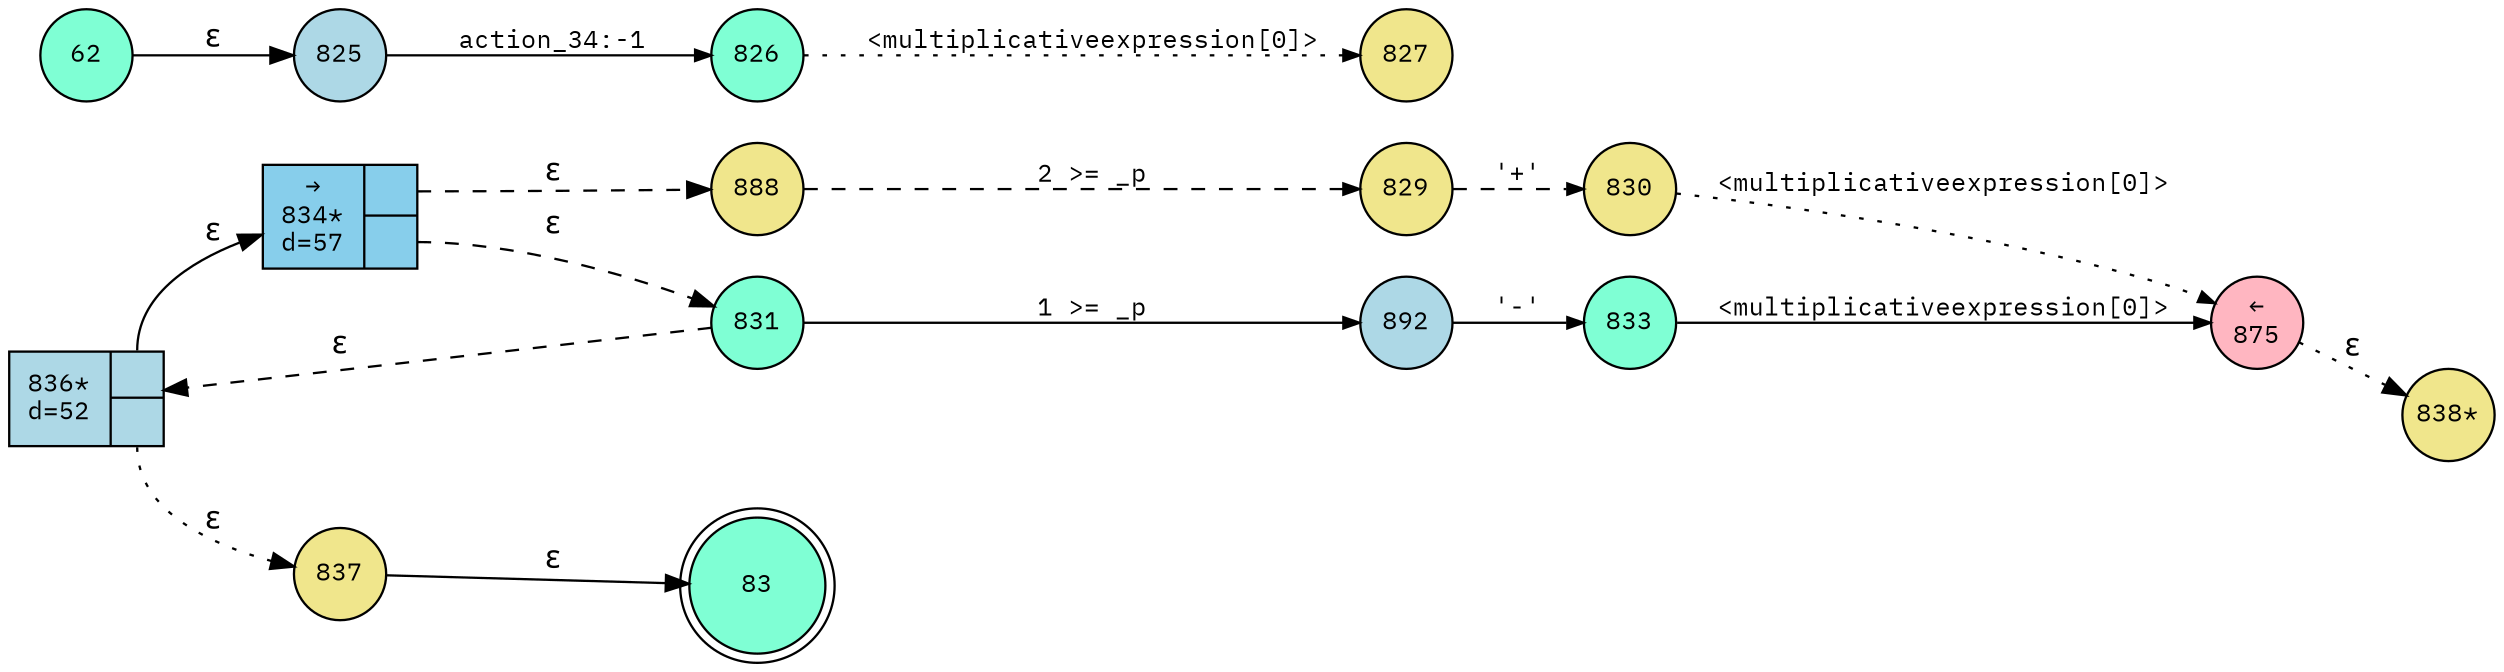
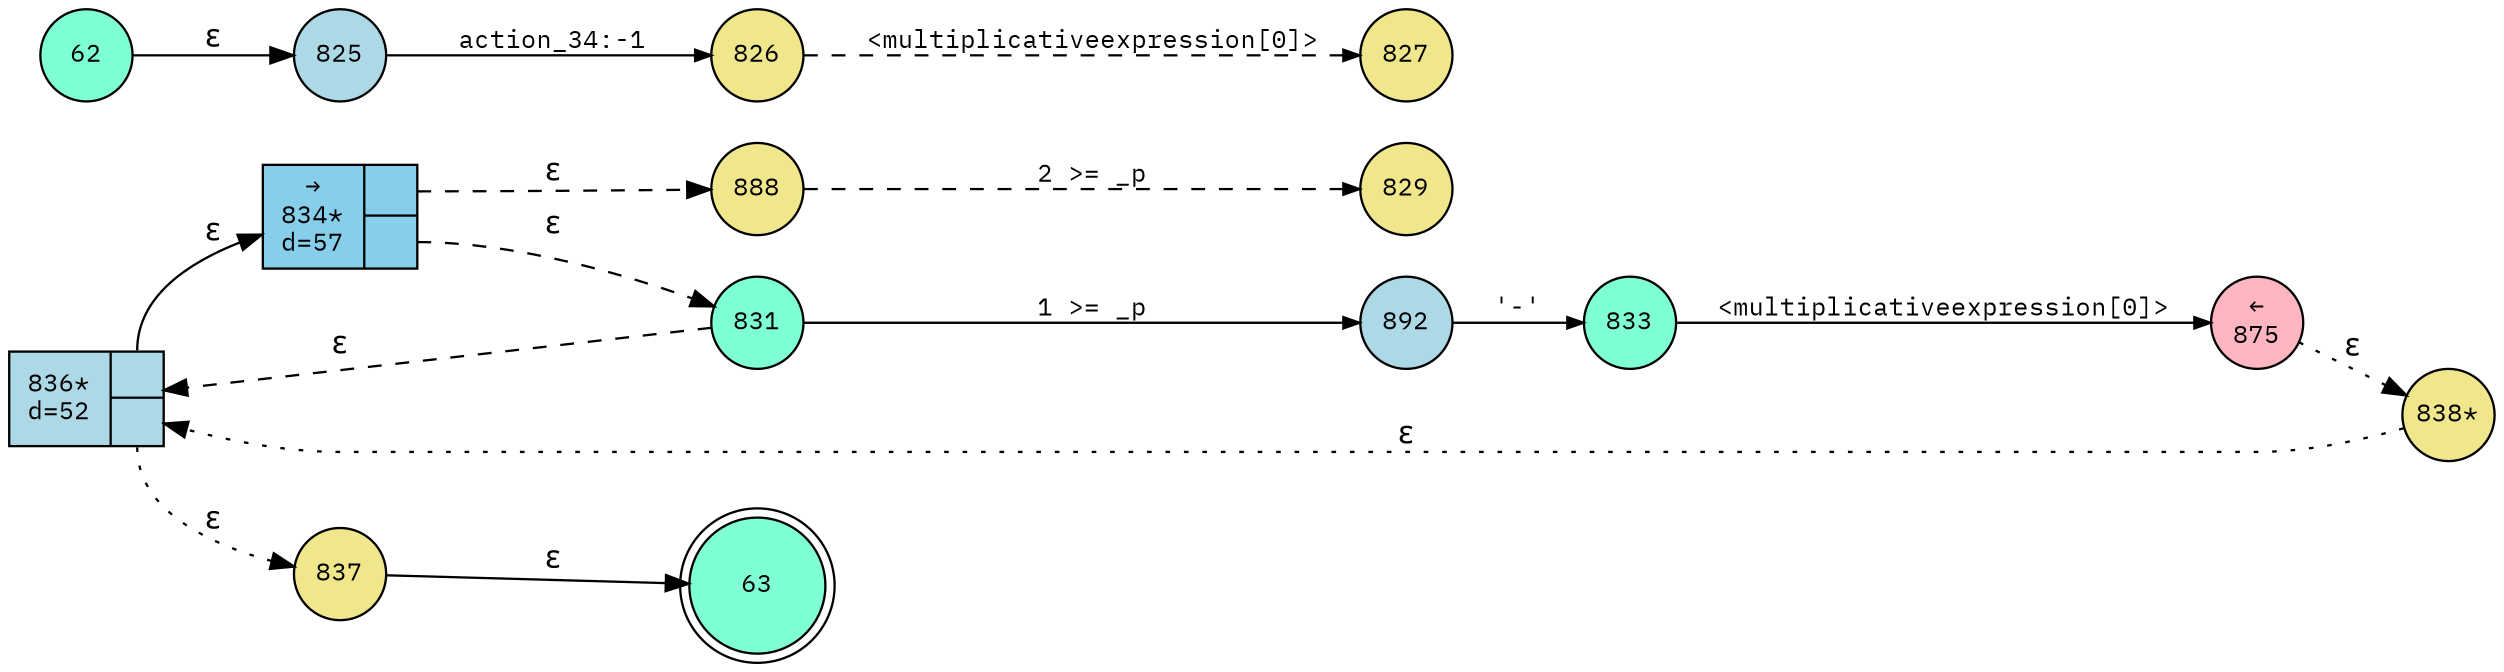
node "826": fillcolor aquamarine -> khaki
edge "826" -> "827": style dotted -> dashed
node "830": removed
edge "838*" -> "836*": added, label "ε"
node "83": label "83" -> "63"
